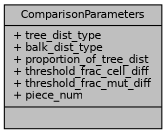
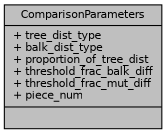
node "ComparisonParameters": text "+ threshold_frac_cell_diff" -> "+ threshold_frac_balk_diff"
